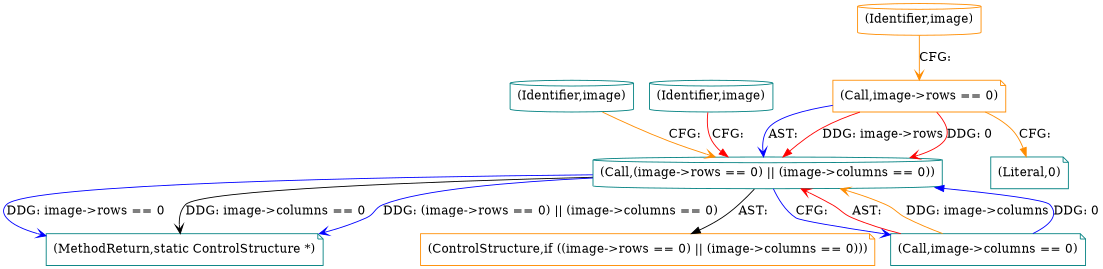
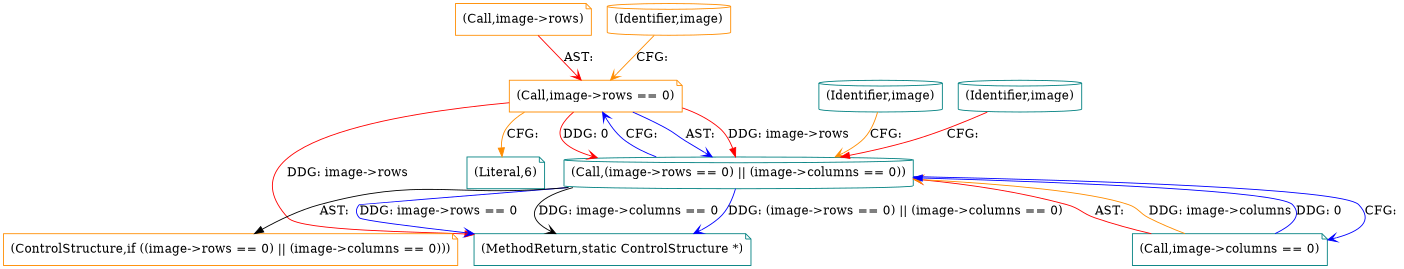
node "(Call,image->rows)": added
edge "(Call,(image->rows == 0) || (image->columns == 0))" -> "(Call,image->rows == 0)": added, label "CFG:"
edge "(Call,image->rows == 0)" -> "(MethodReturn,static ControlStructure *)": added, label "DDG: image->rows"
node "(Literal,0)": label "(Literal,0)" -> "(Literal,6)"
